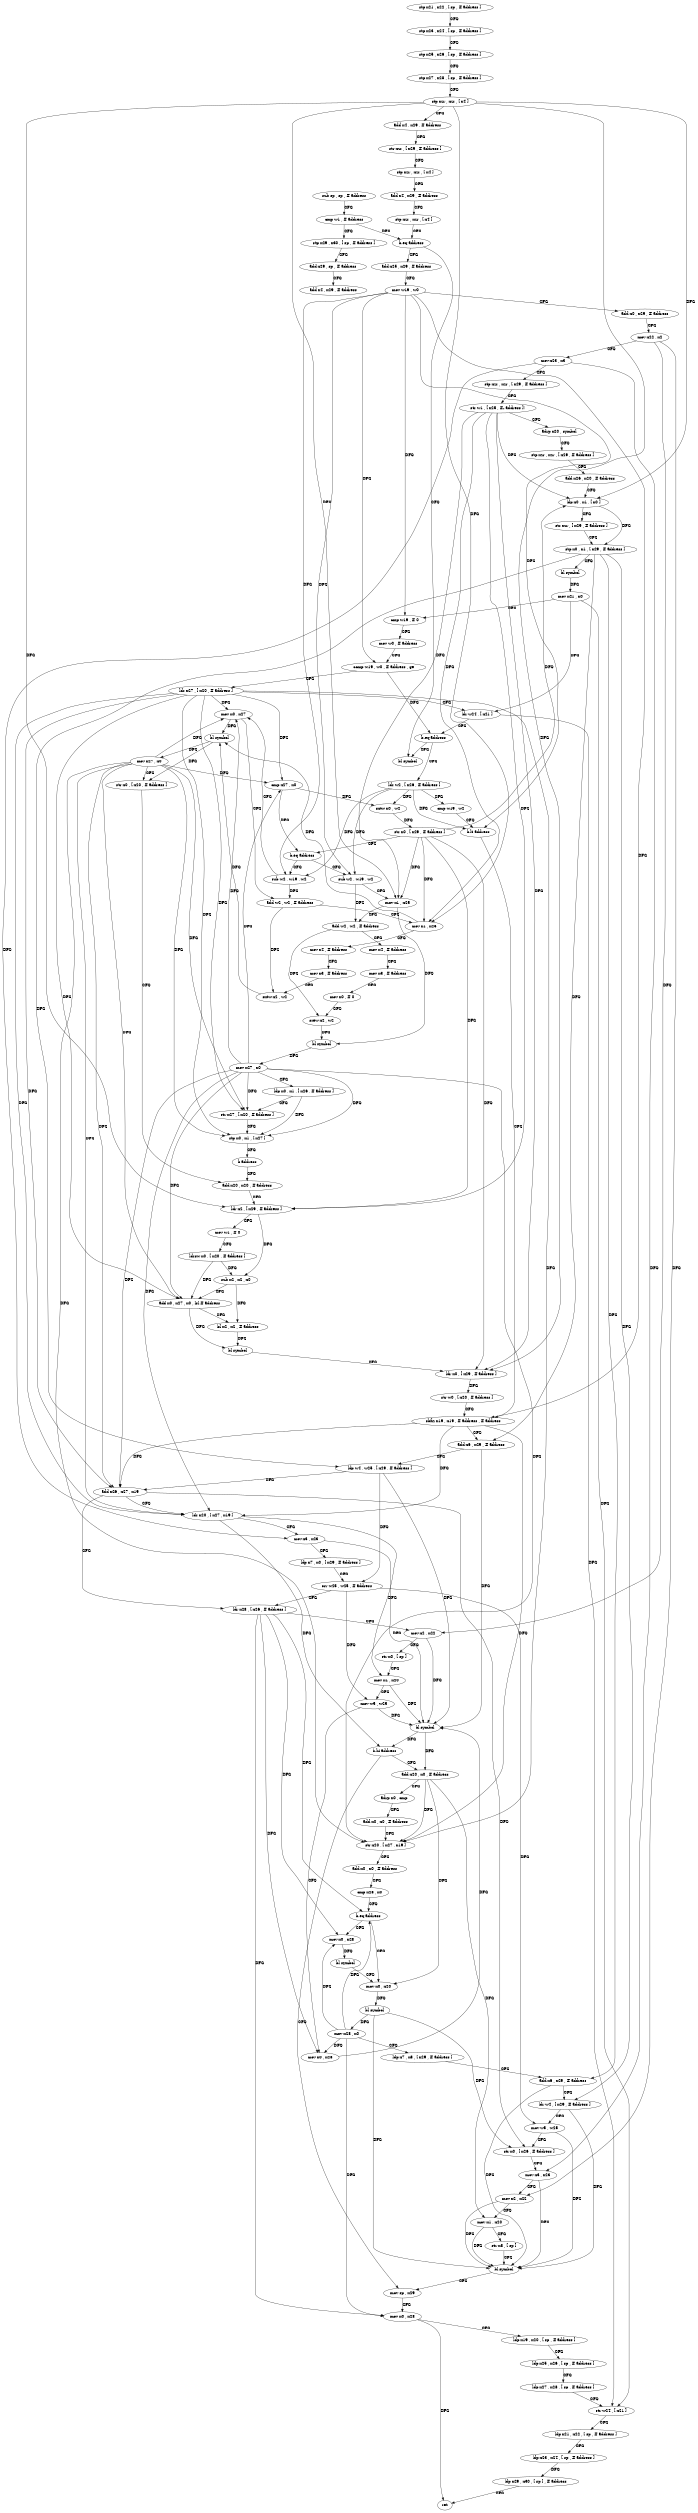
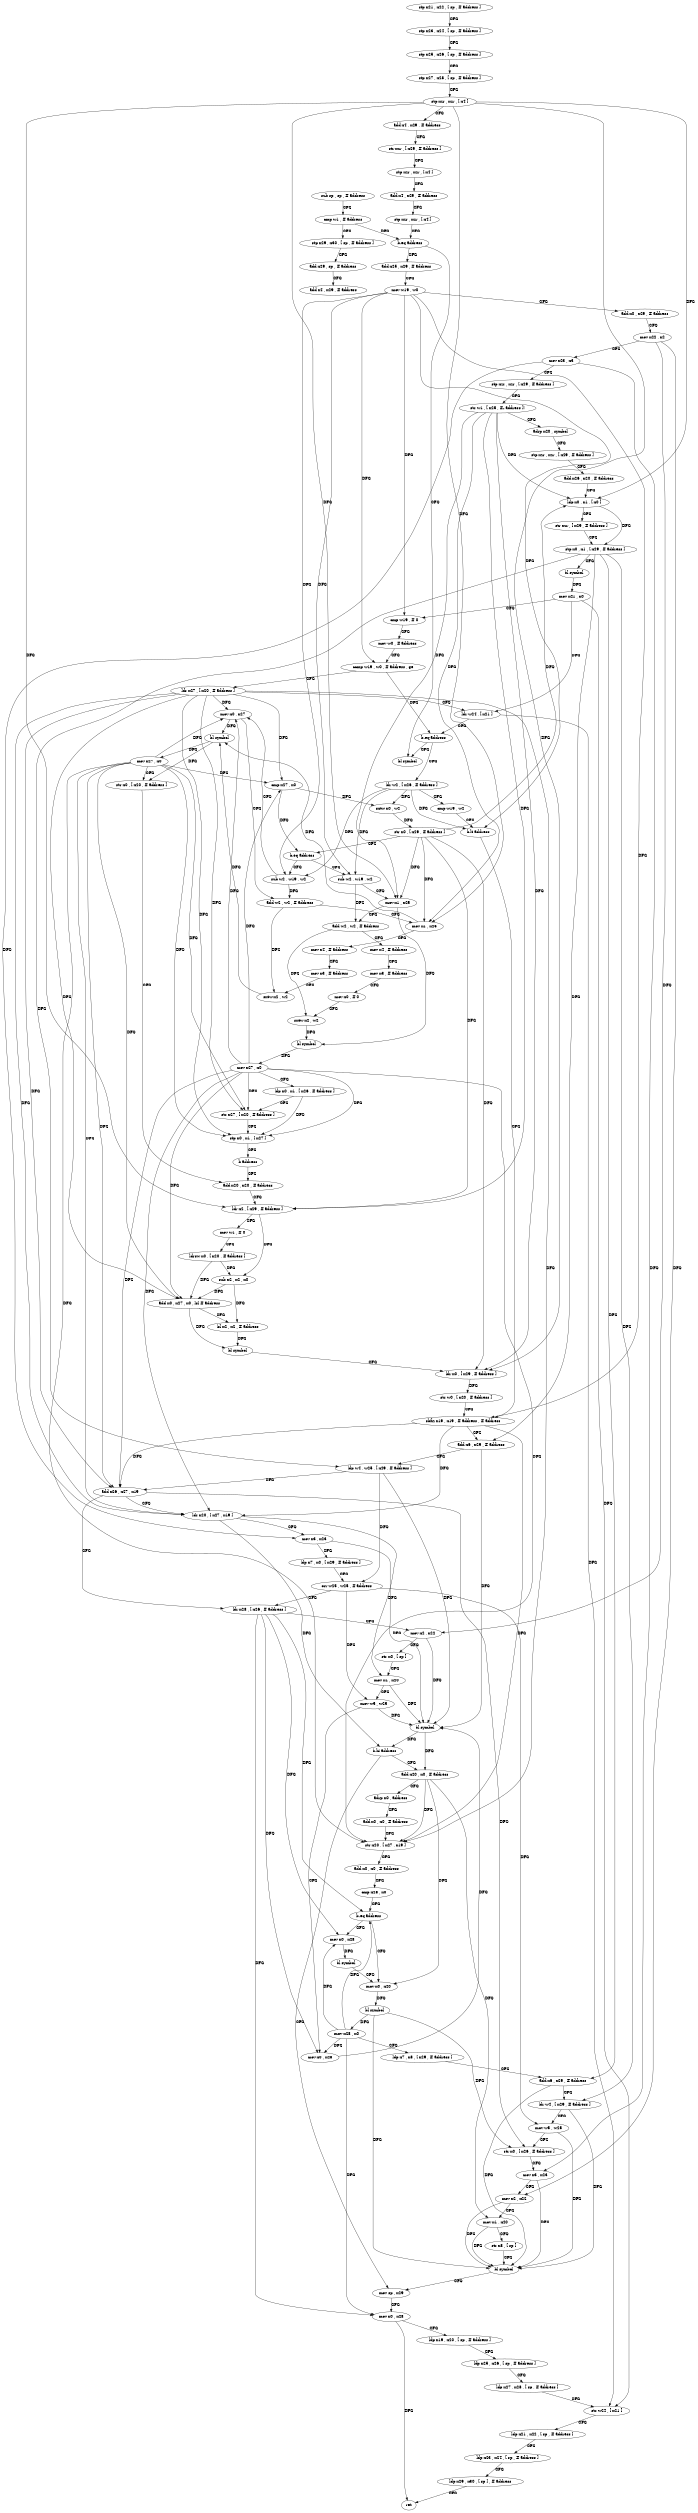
edge "sub x2 , x2 , x0" -> "add x0 , x27 , x0 , lsl # address": label "CFG" -> "DFG"
node "adrp x0 , cmp": label "adrp x0 , cmp" -> "adrp x0 , address"
edge "ldp x23 , x24 , [ sp , # address ]" -> "ldp x29 , x30 , [ sp ] , # address": label "DFG" -> "CFG"
